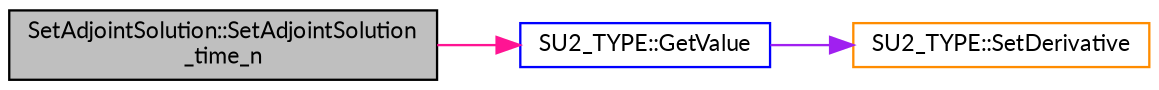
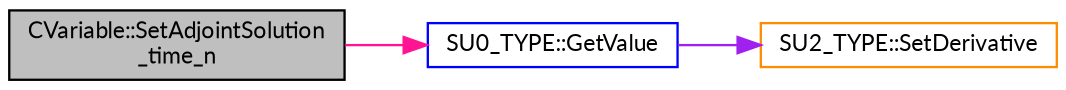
node "SetAdjointSolution::SetAdjointSolution _time_n": label "SetAdjointSolution::SetAdjointSolution _time_n" -> "CVariable::SetAdjointSolution _time_n"
node "SU2_TYPE::GetValue": label "SU2_TYPE::GetValue" -> "SU0_TYPE::GetValue"
